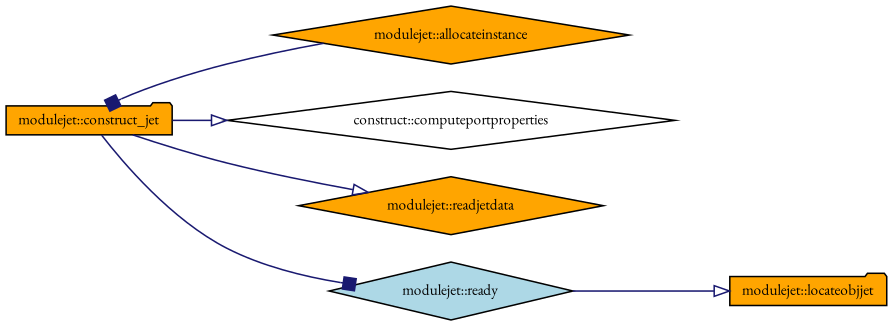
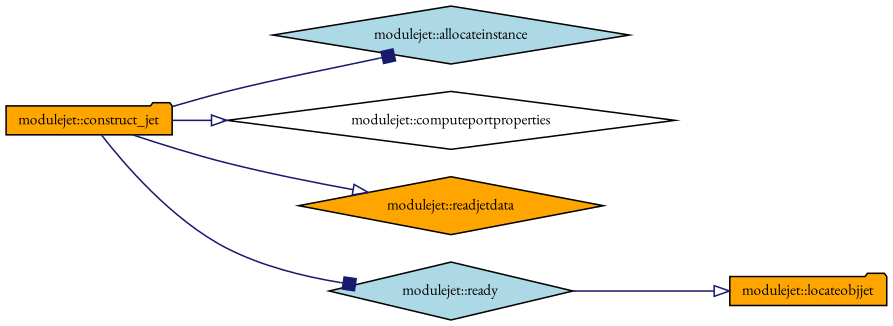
node "modulejet::allocateinstance": fillcolor orange -> lightblue
edge "modulejet::allocateinstance" -> "modulejet::construct_jet": reversed
node "construct::computeportproperties": label "construct::computeportproperties" -> "modulejet::computeportproperties"
